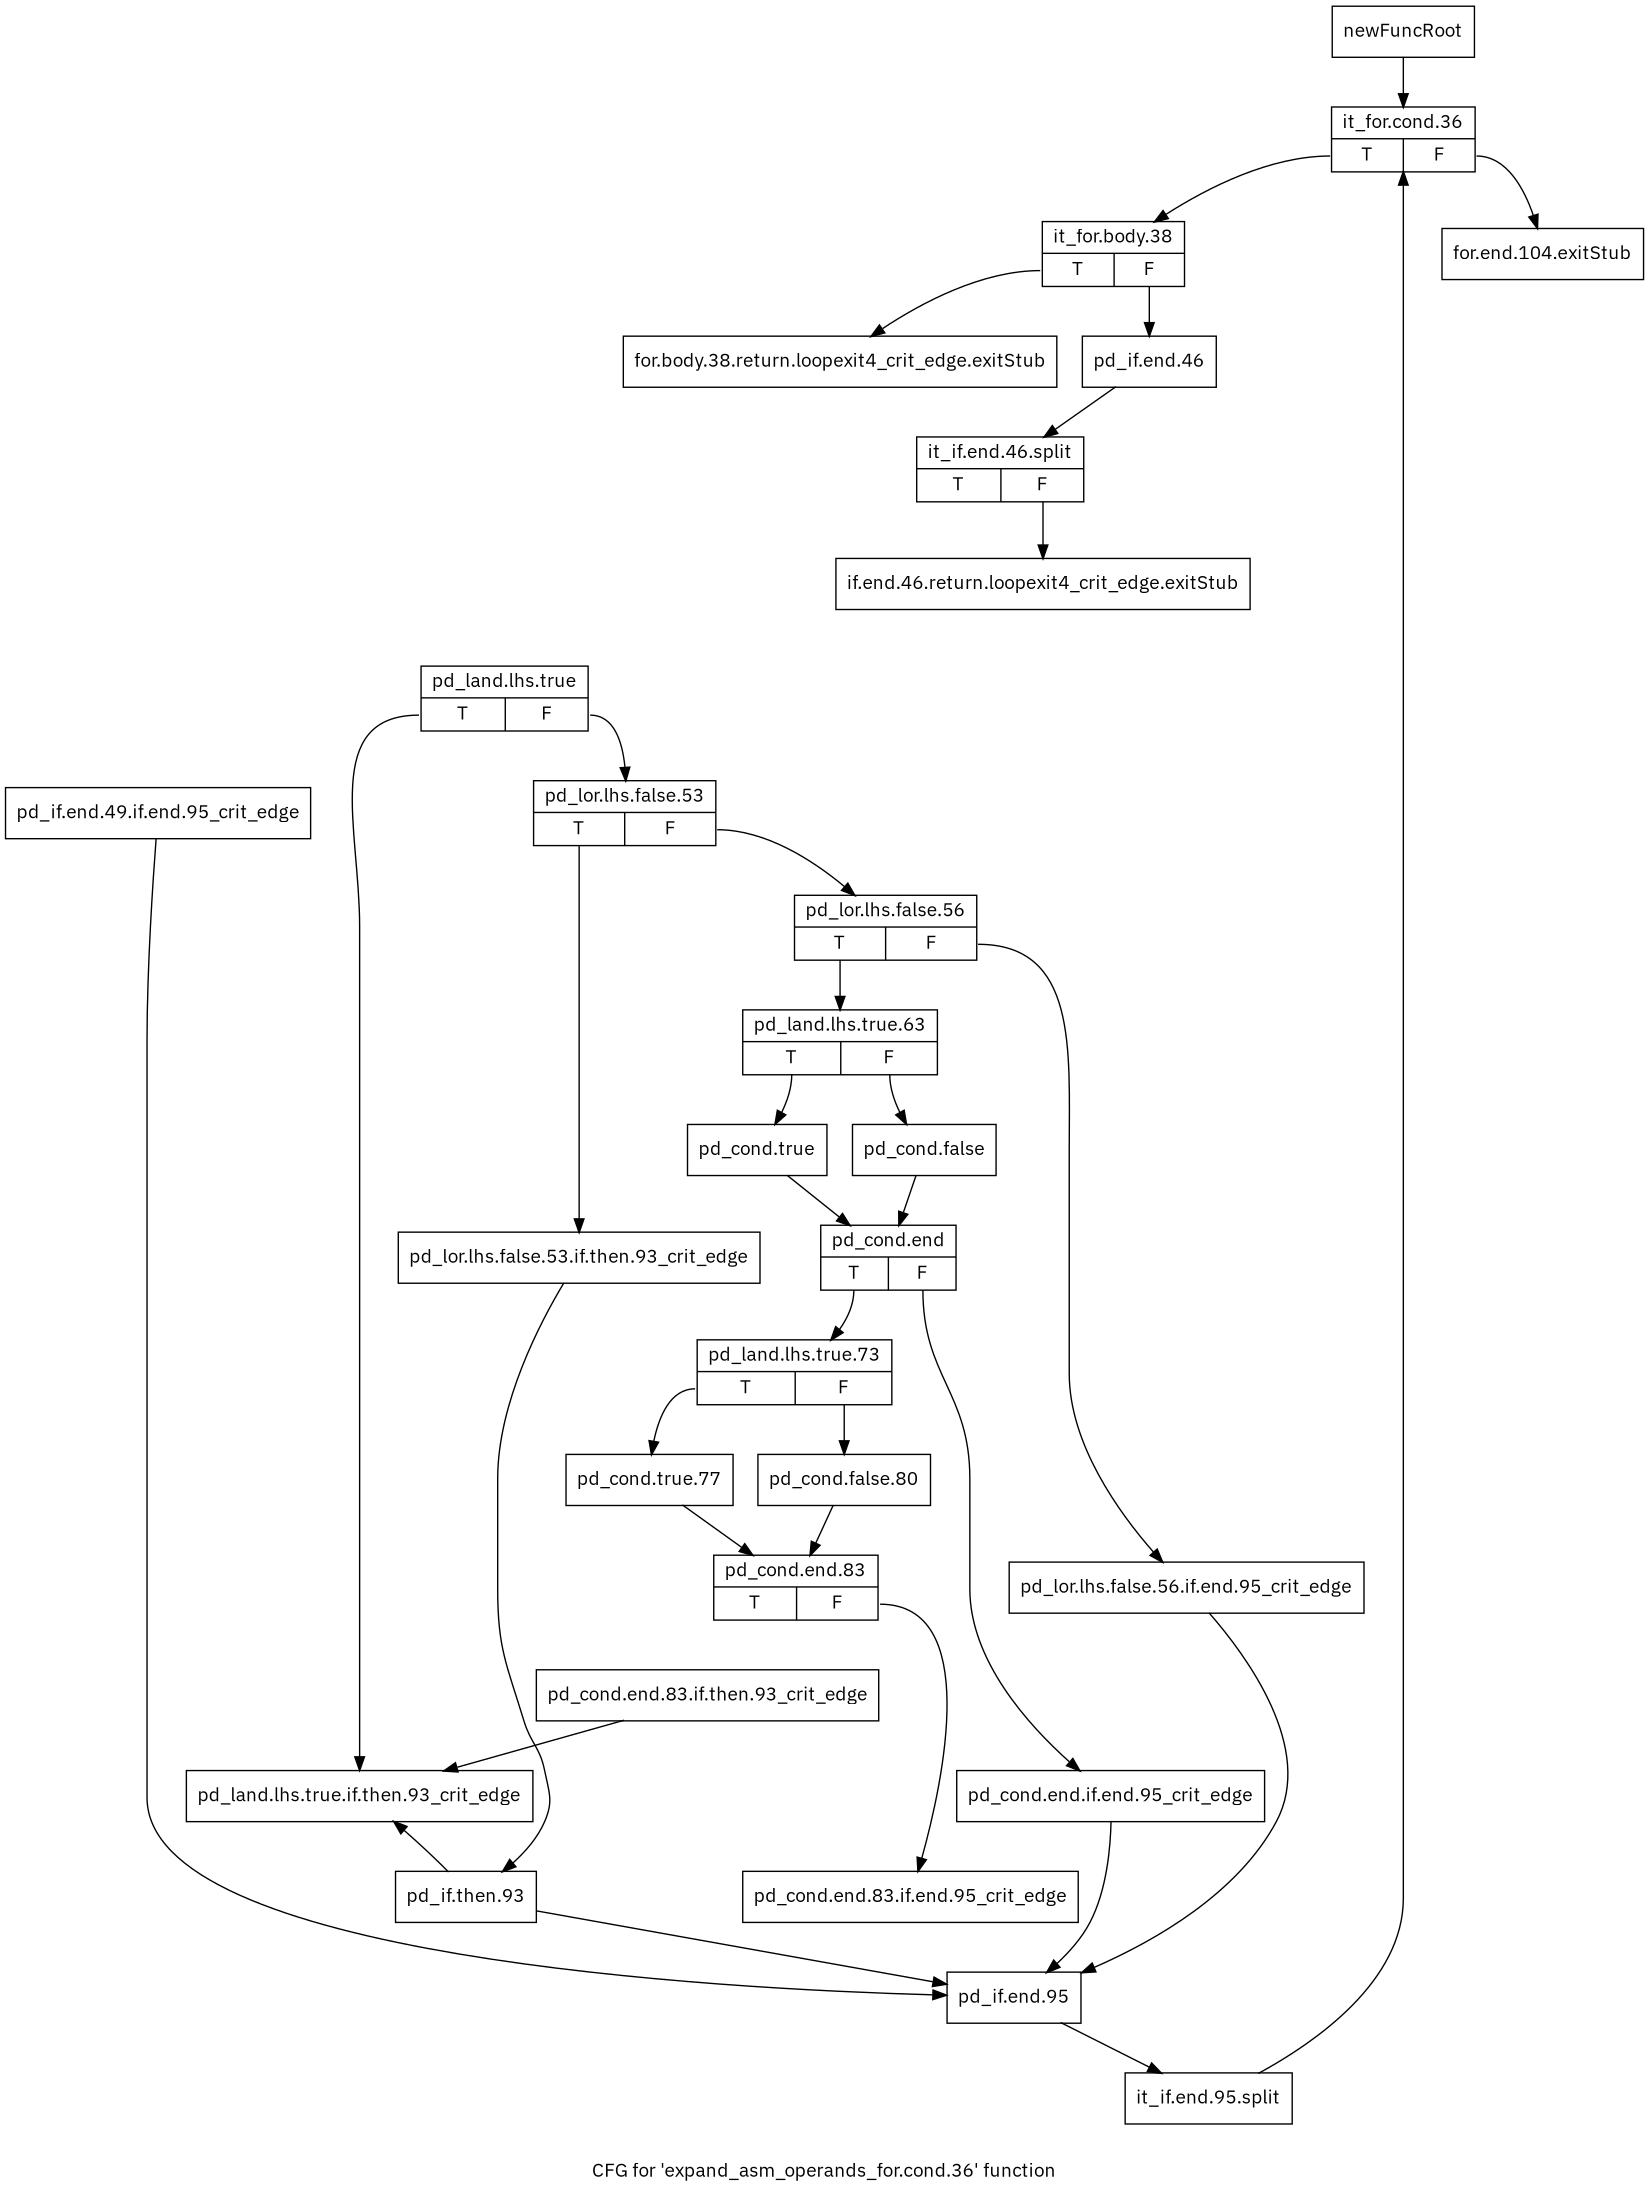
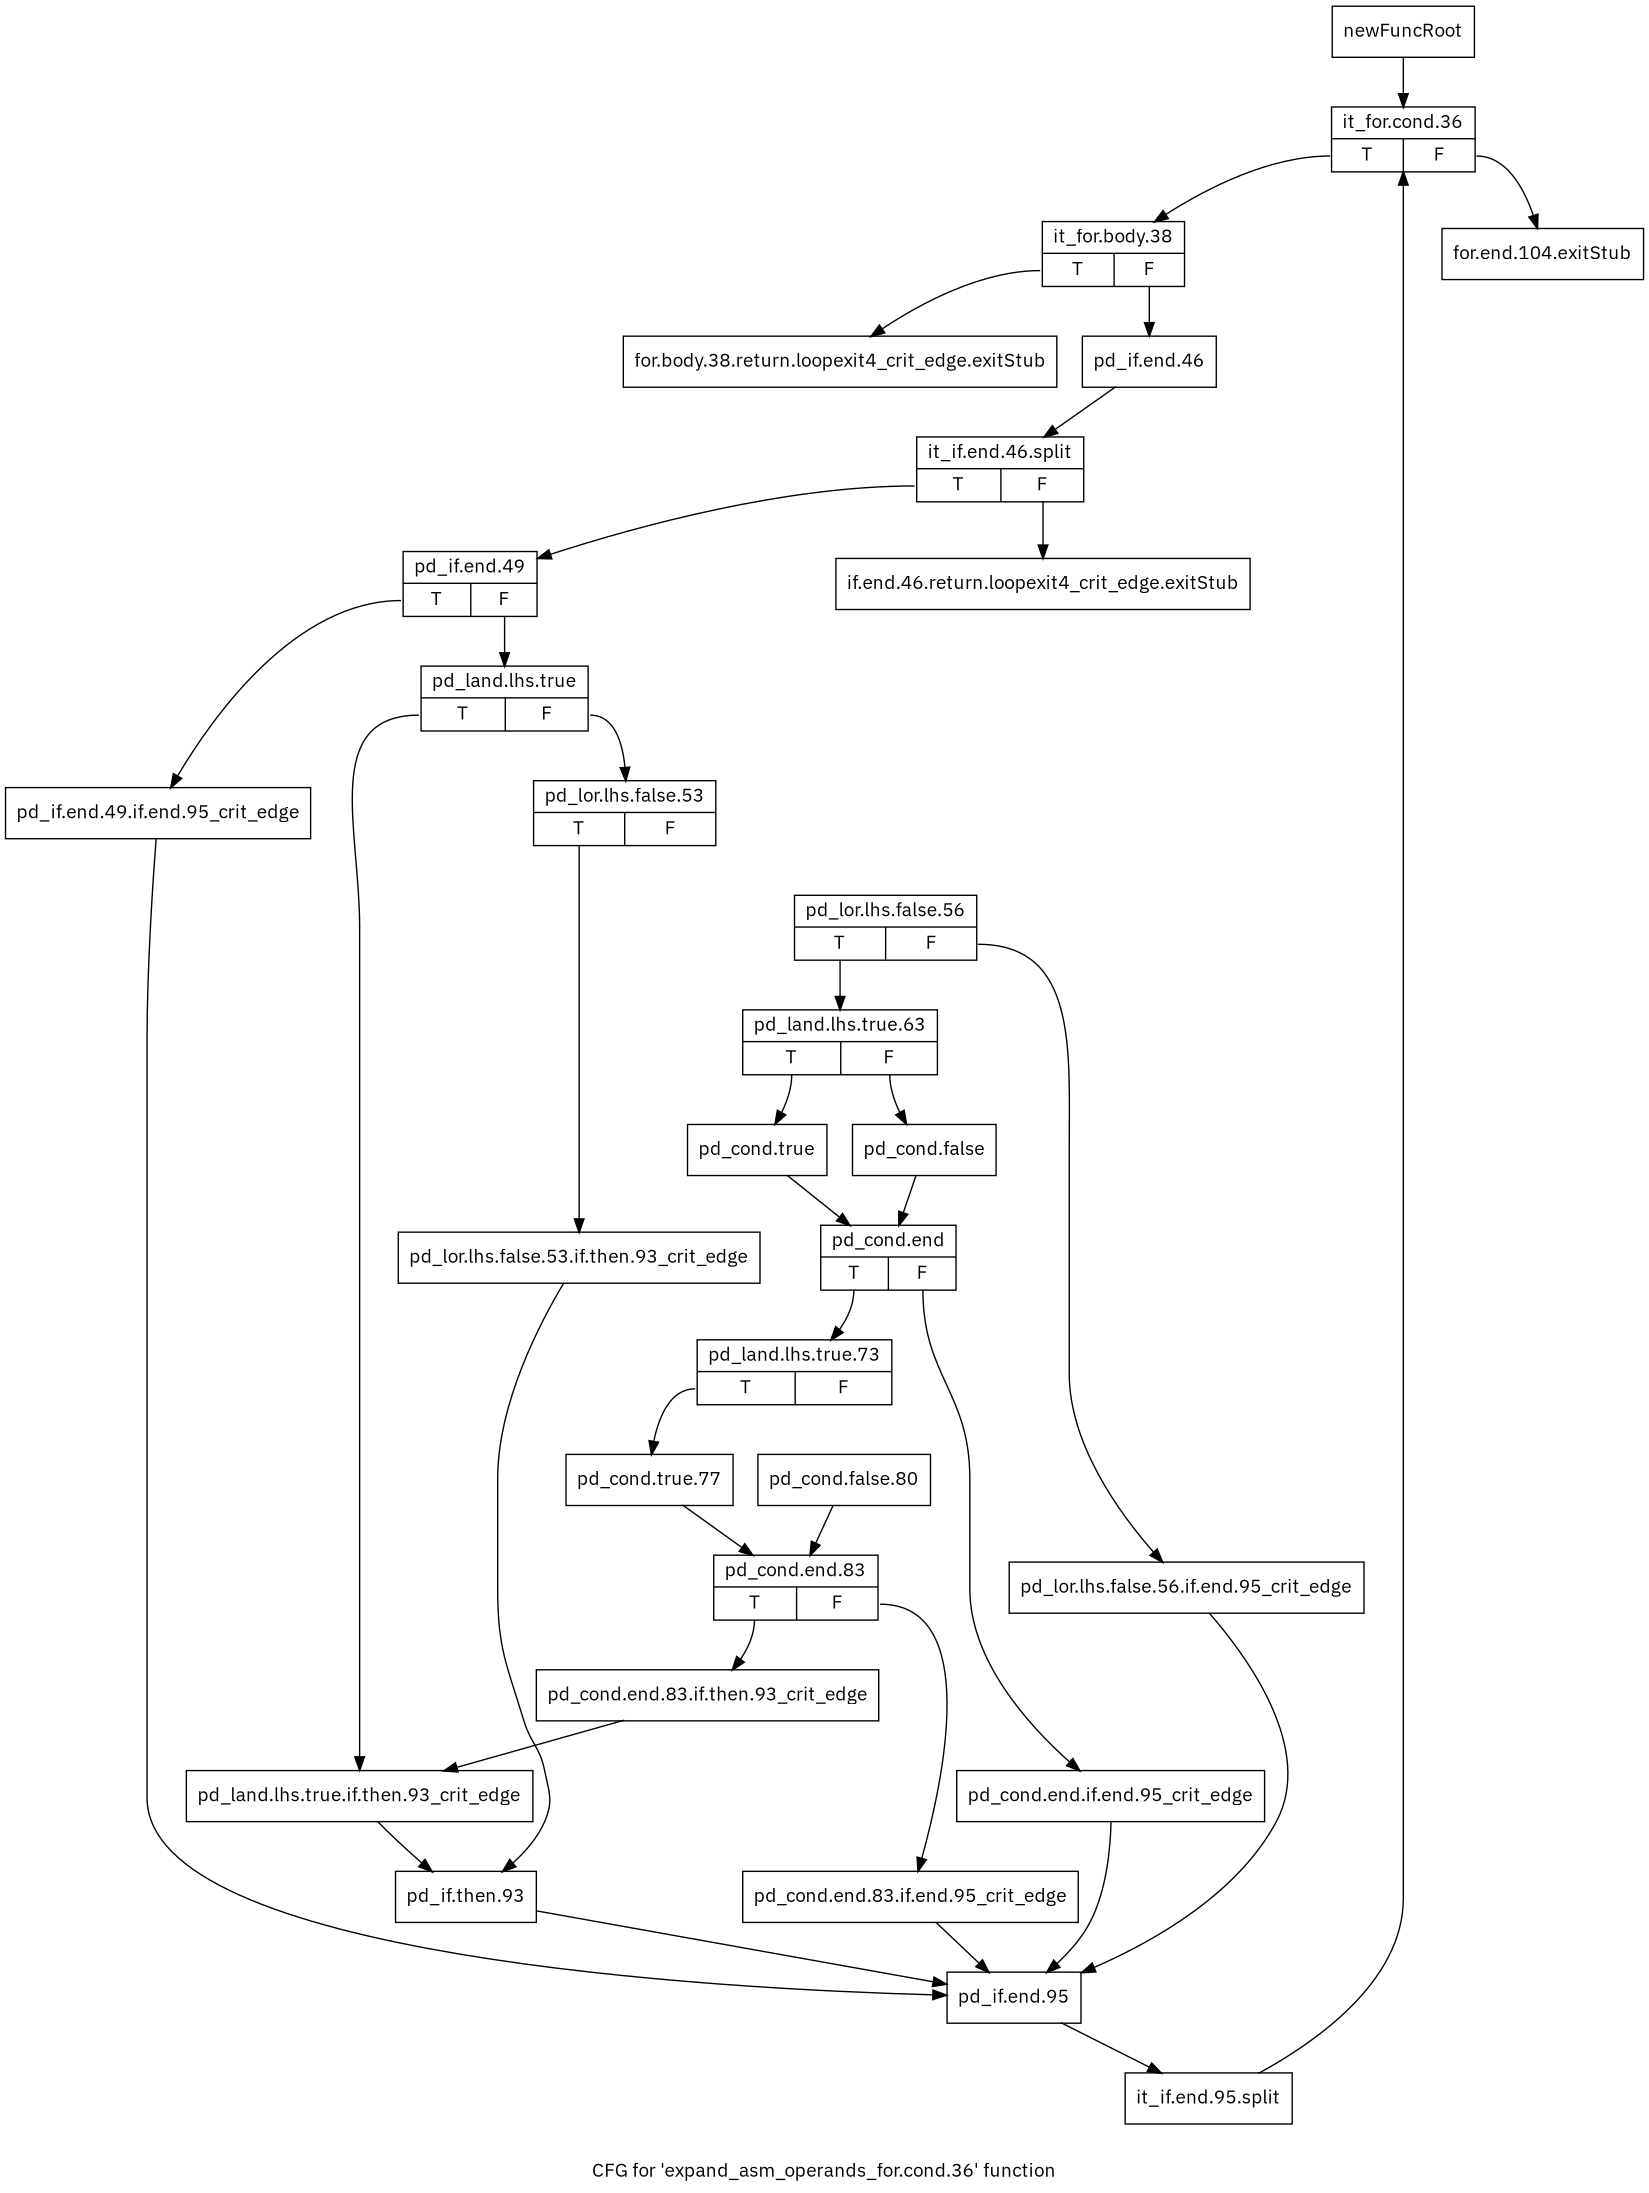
node "pd_if.end.49": added
edge "pd_lor.lhs.false.53" -> "pd_lor.lhs.false.56": removed
edge "pd_land.lhs.true.73" -> "pd_cond.false.80": removed
edge "pd_cond.end.83" -> "pd_cond.end.83.if.then.93_crit_edge": added
edge "pd_if.then.93" -> "pd_land.lhs.true.if.then.93_crit_edge": reversed
edge "pd_cond.end.83.if.end.95_crit_edge" -> "pd_if.end.95": added
